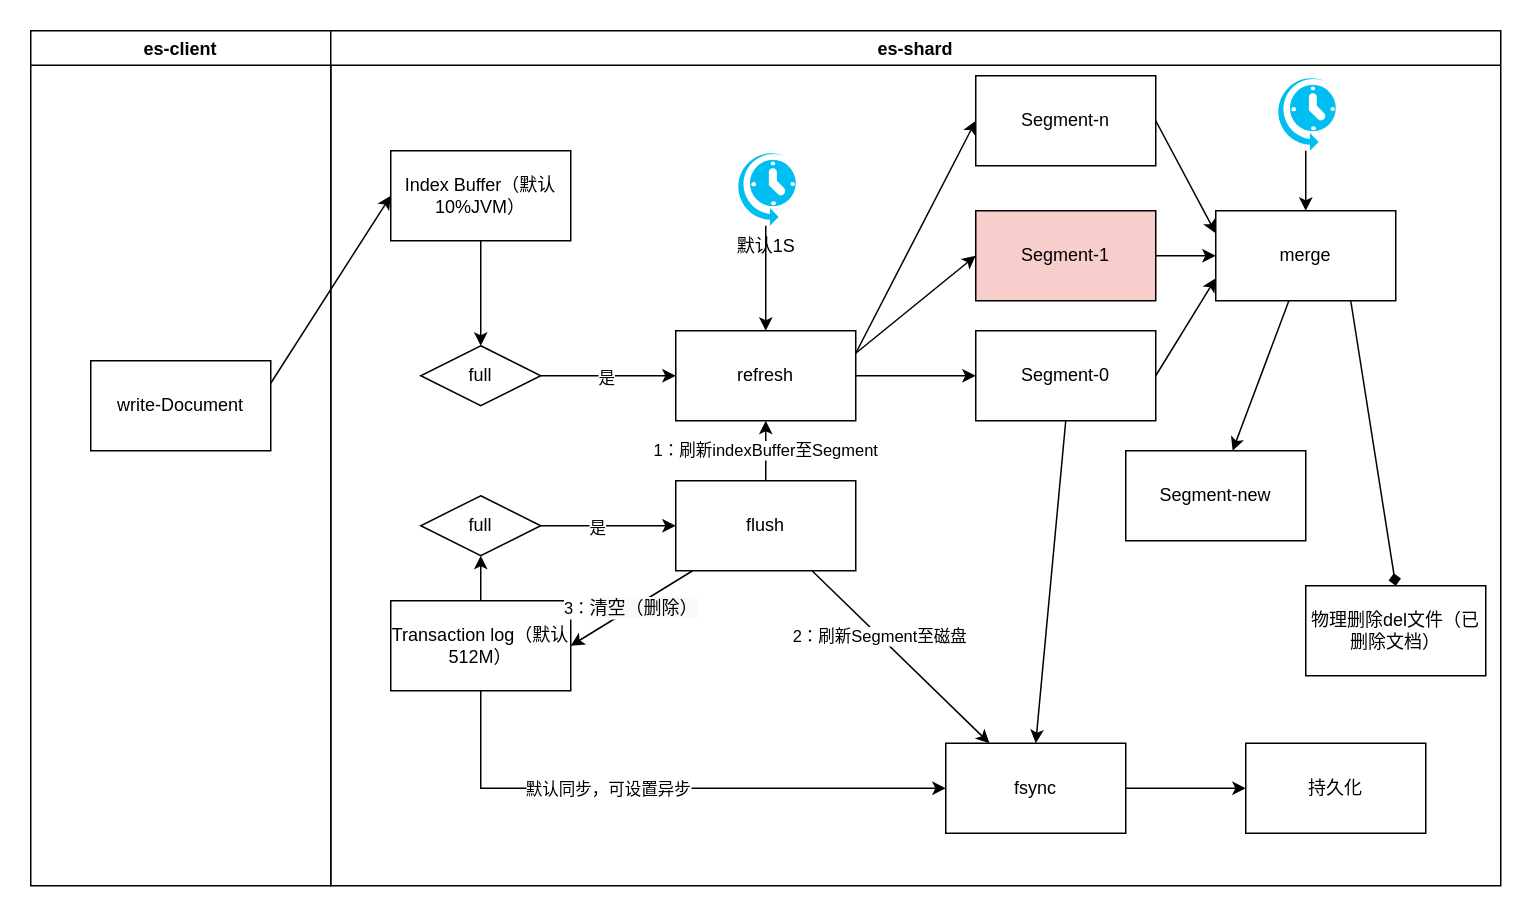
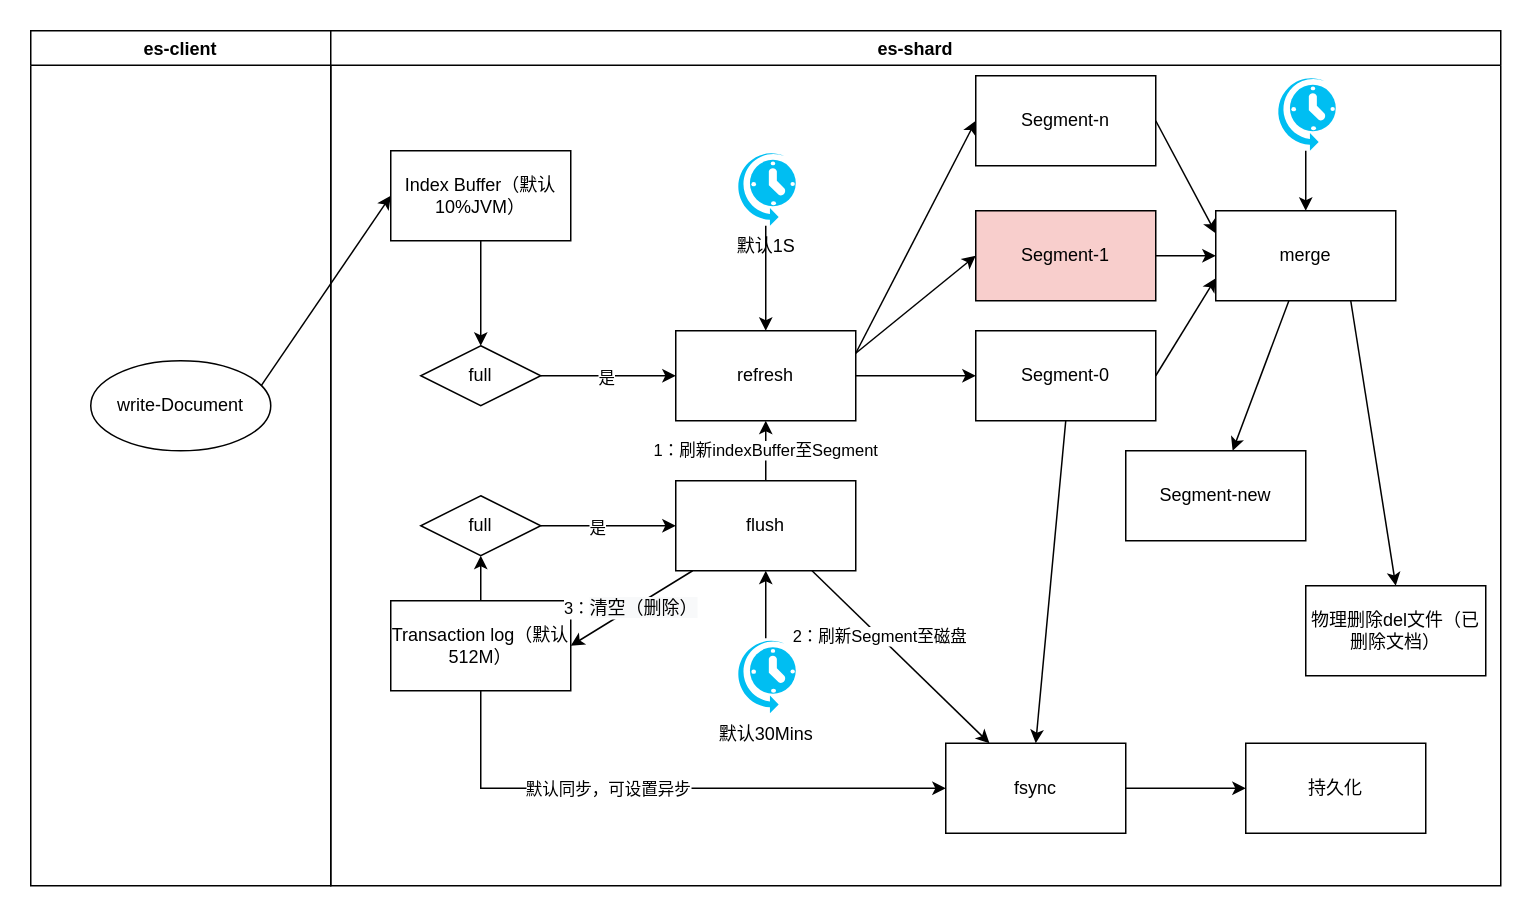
node "write-Document": shape rectangle -> ellipse
edge "merge" -> "物理删除del文件（已删除文档）": arrowhead diamond -> classic
edge "默认30Mins" -> "flush": added
node "默认30Mins": added
